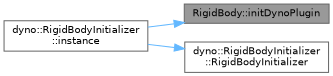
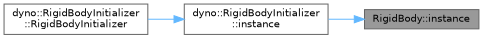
node "RigidBody::initDynoPlugin": label "RigidBody::initDynoPlugin" -> "RigidBody::instance"
edge "dyno::RigidBodyInitializer ::instance" -> "dyno::RigidBodyInitializer ::RigidBodyInitializer": reversed
